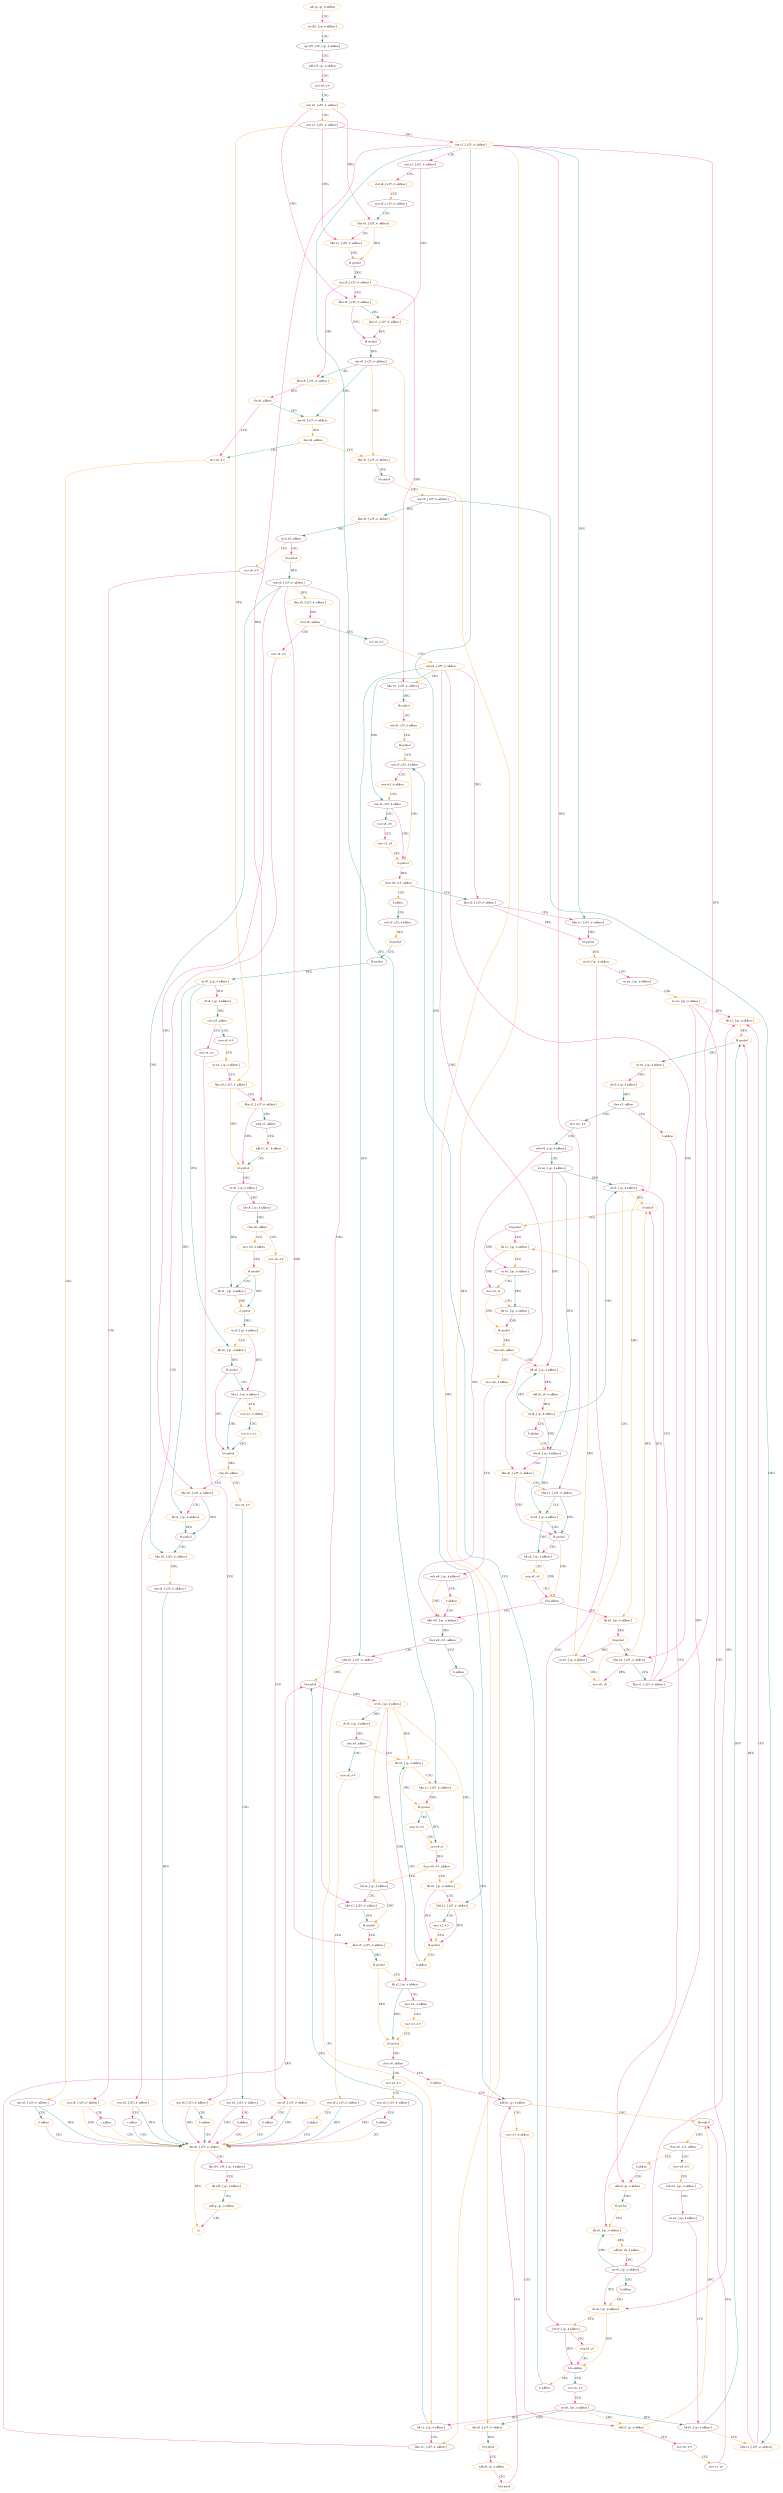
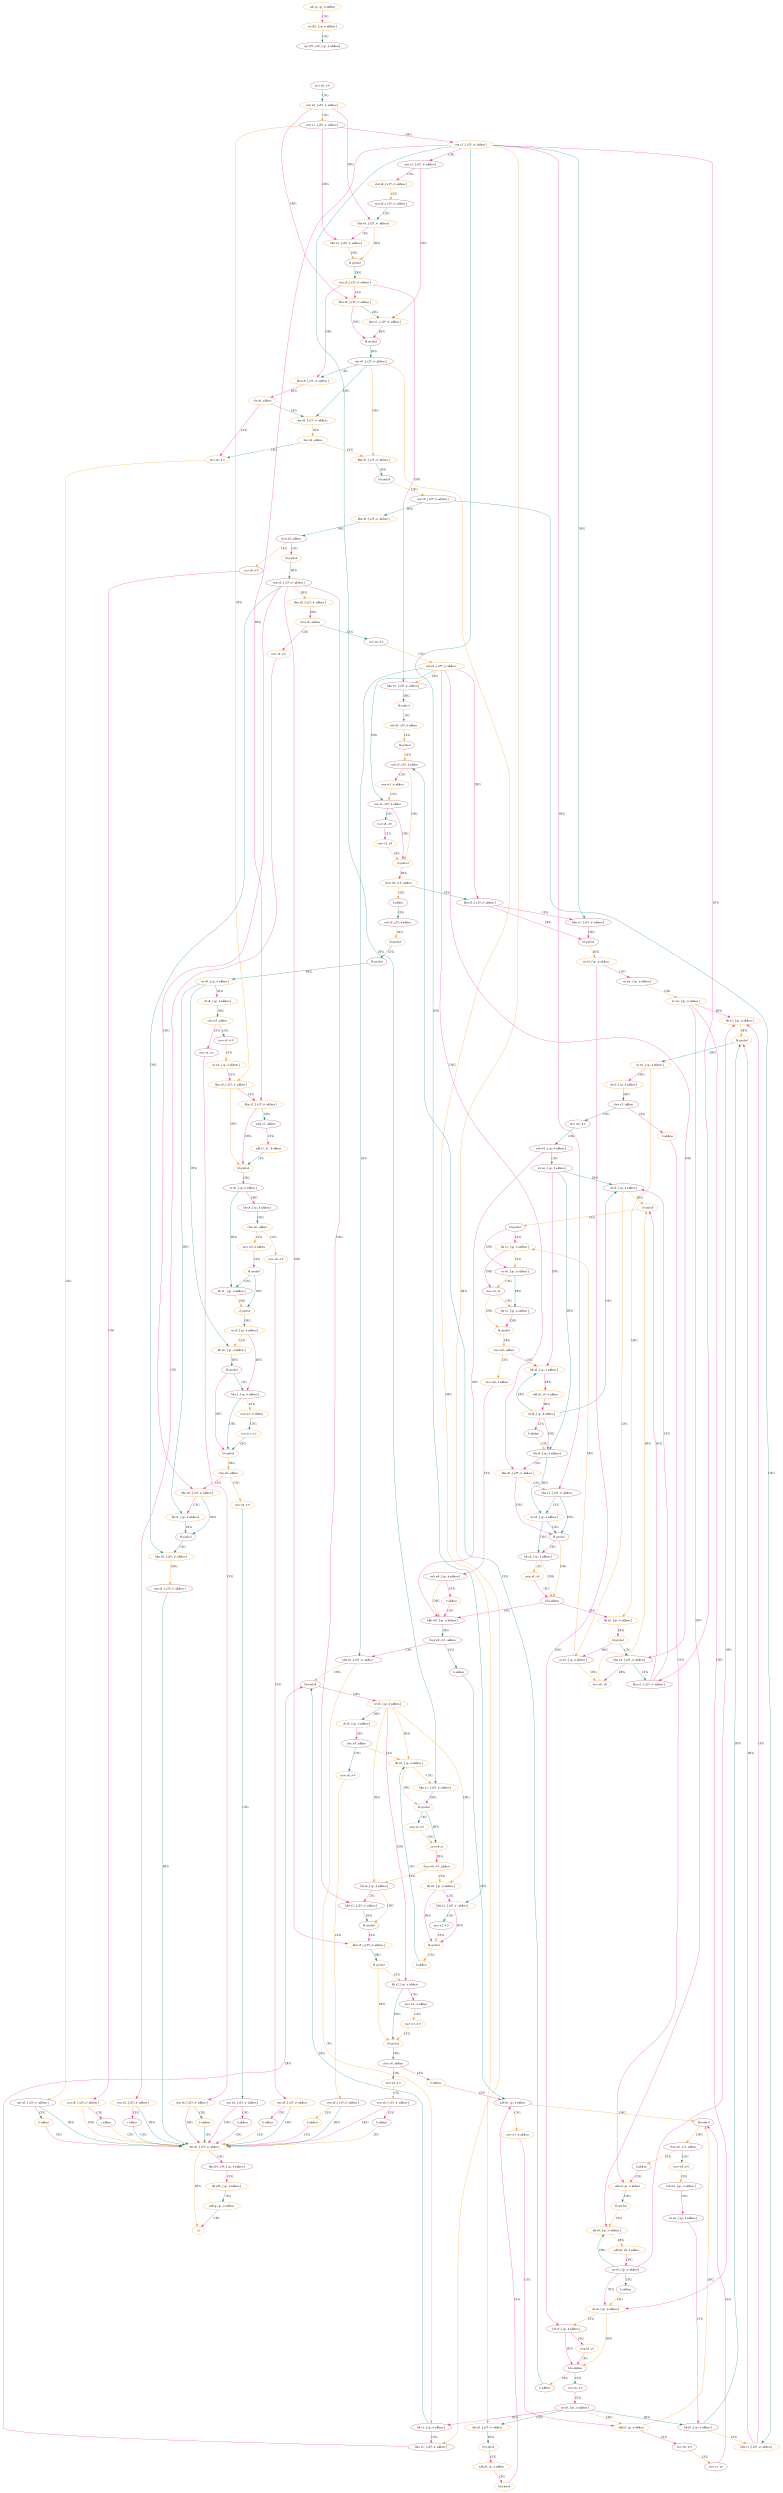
node "add x29 , sp , # address": removed
